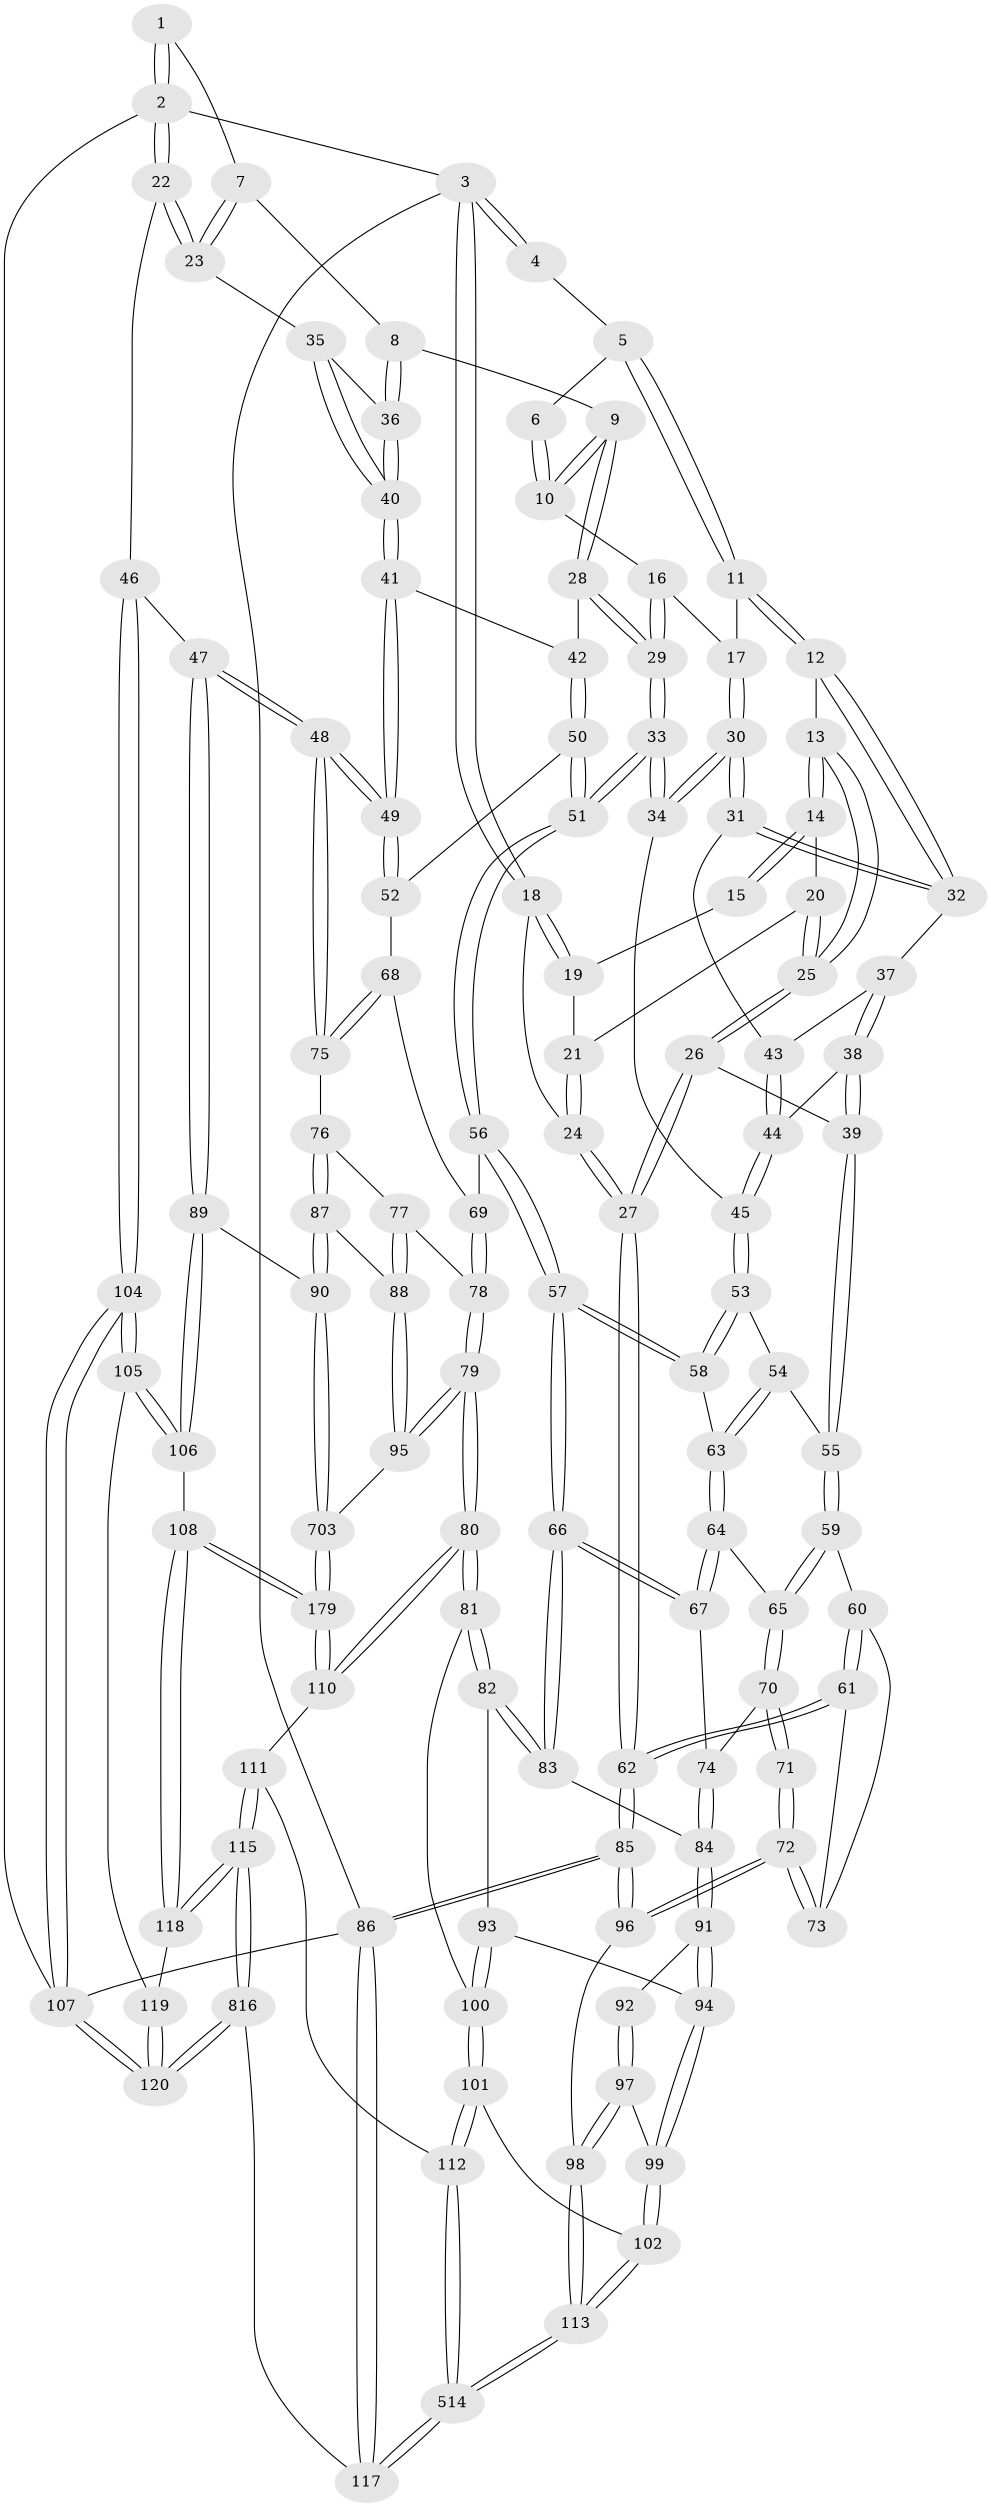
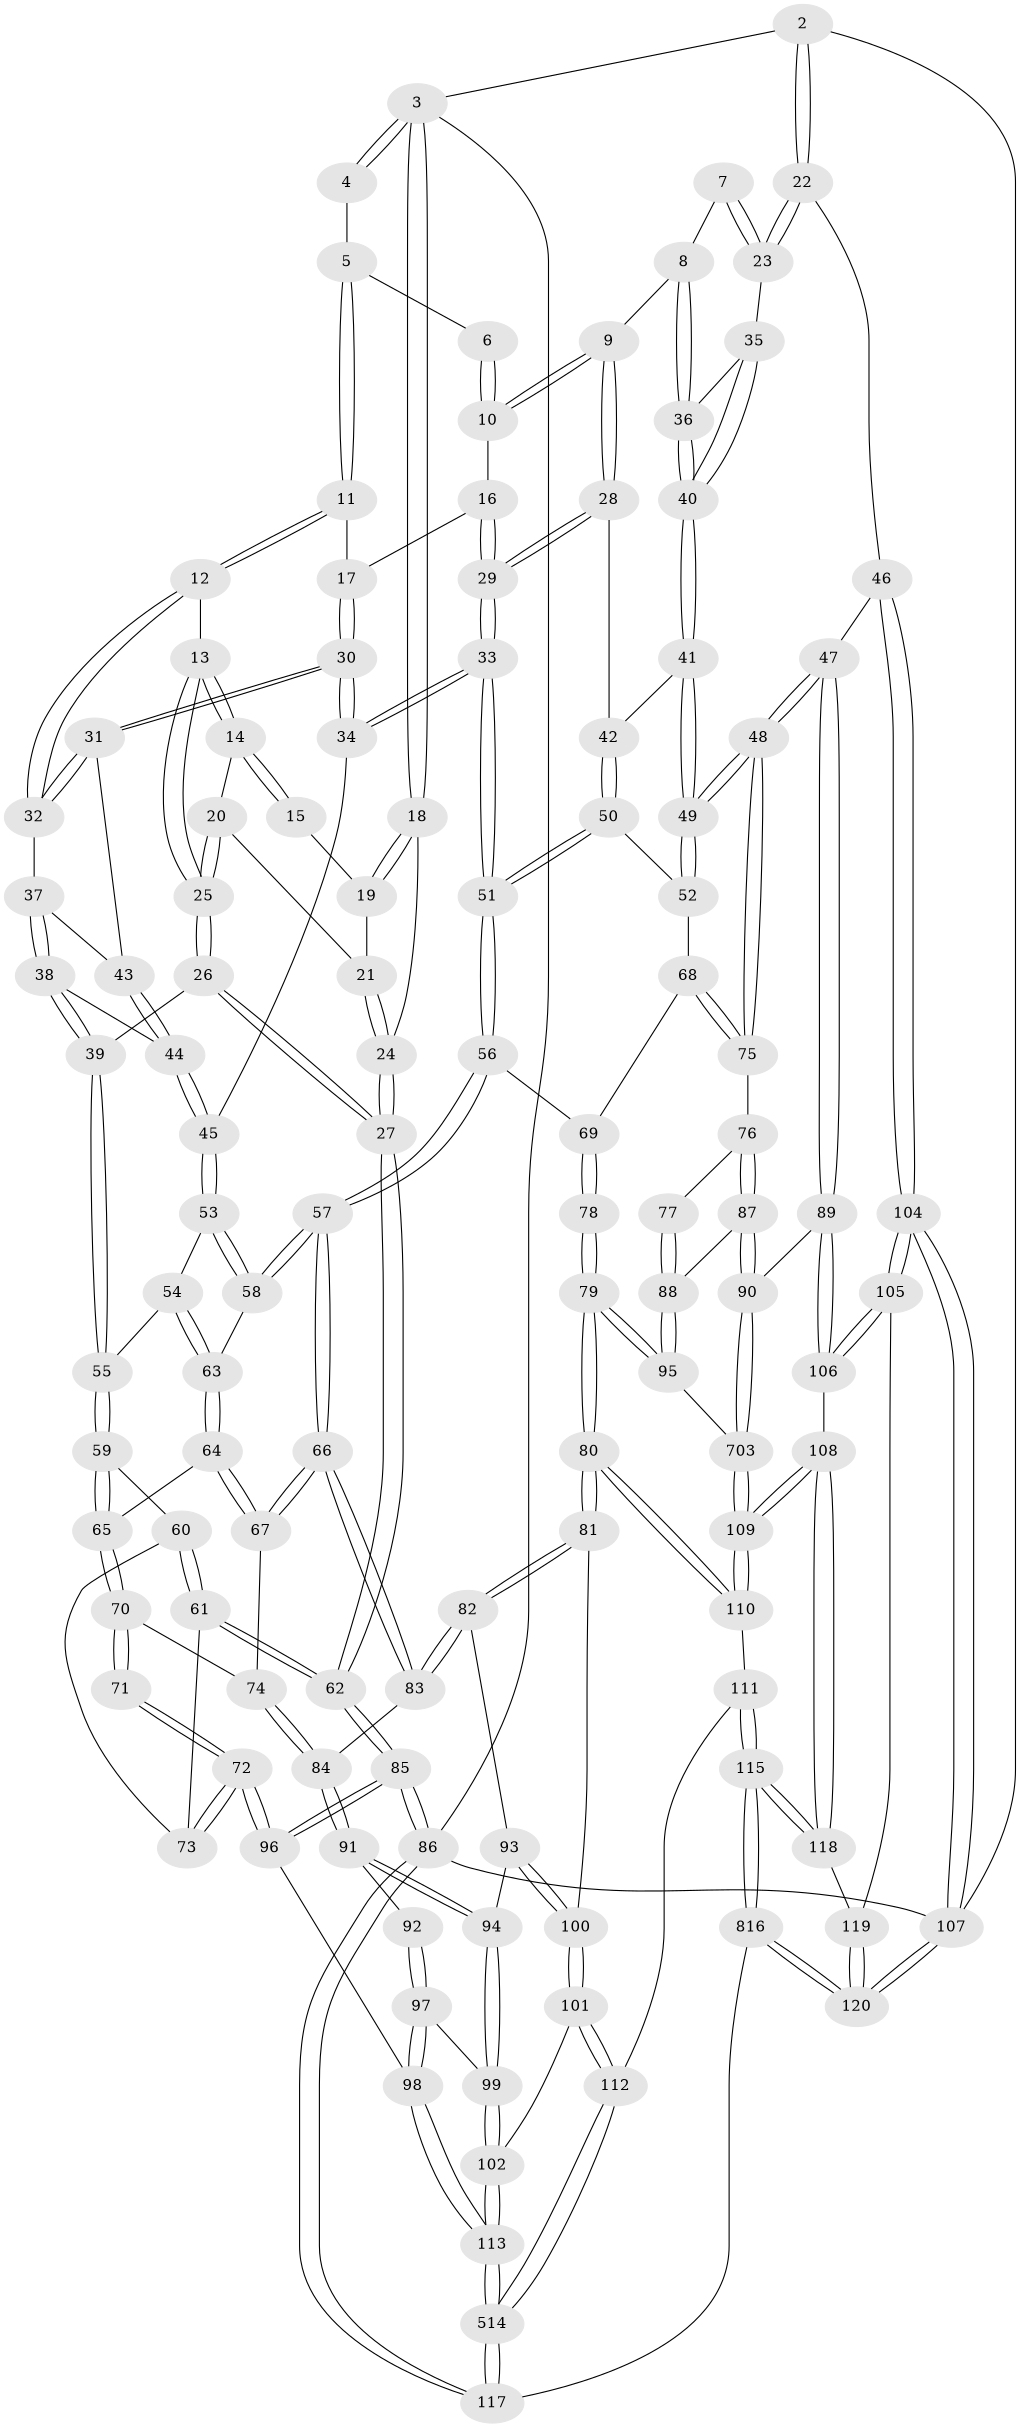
node "1": removed
edge "77" -- "78": removed
node "179": label "179" -> "109"
